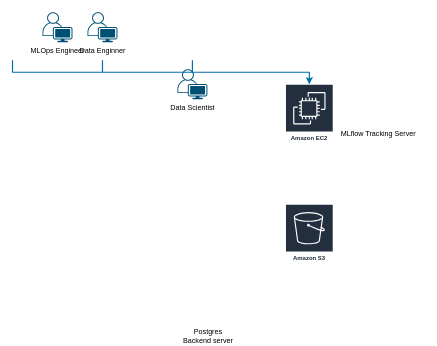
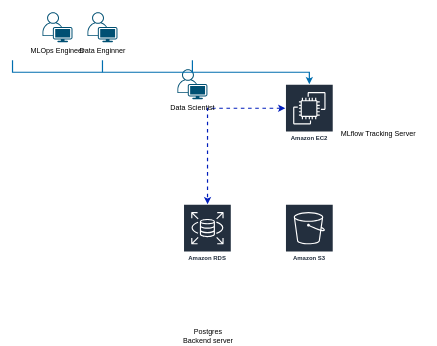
edge "Amazon EC2" -- "Amazon RDS": added
node "Amazon RDS": added
